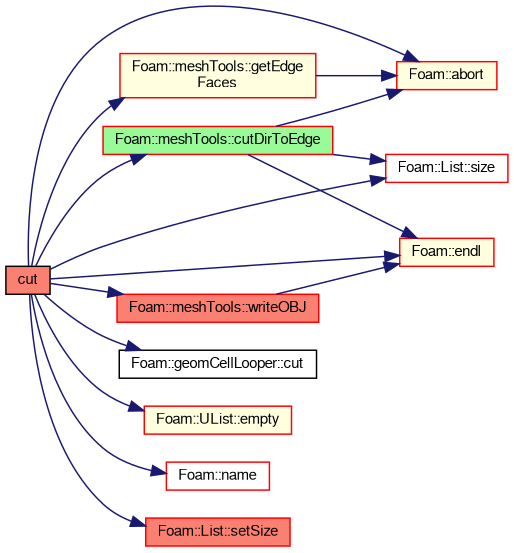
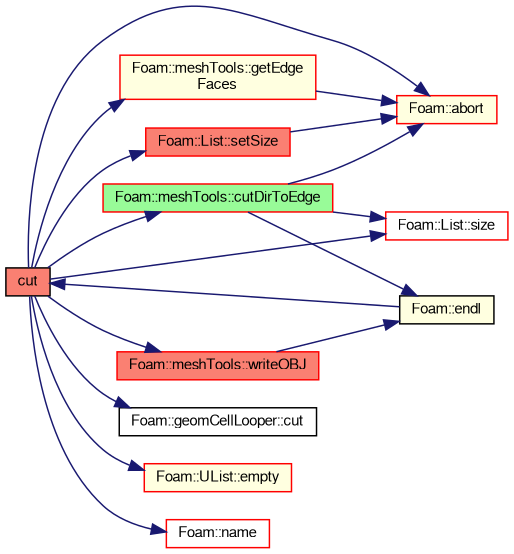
edge "Foam::List::setSize" -> "Foam::abort": added
node "Foam::endl": color red -> black
edge "cut" -> "Foam::endl": reversed
